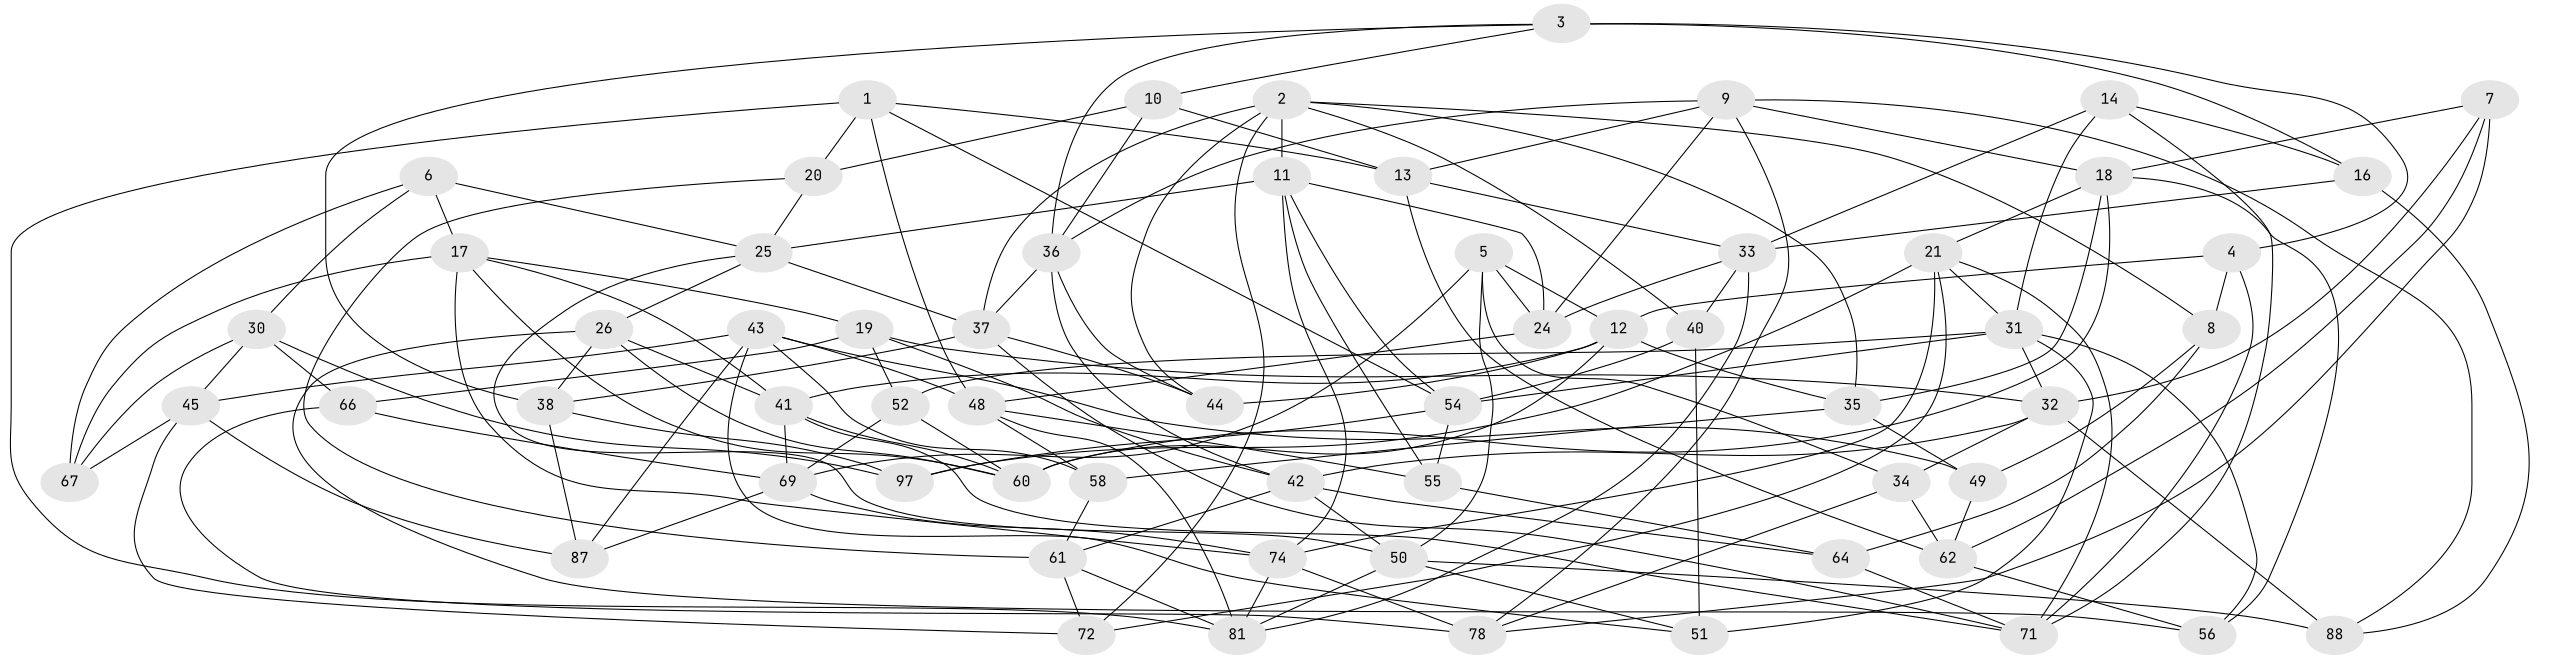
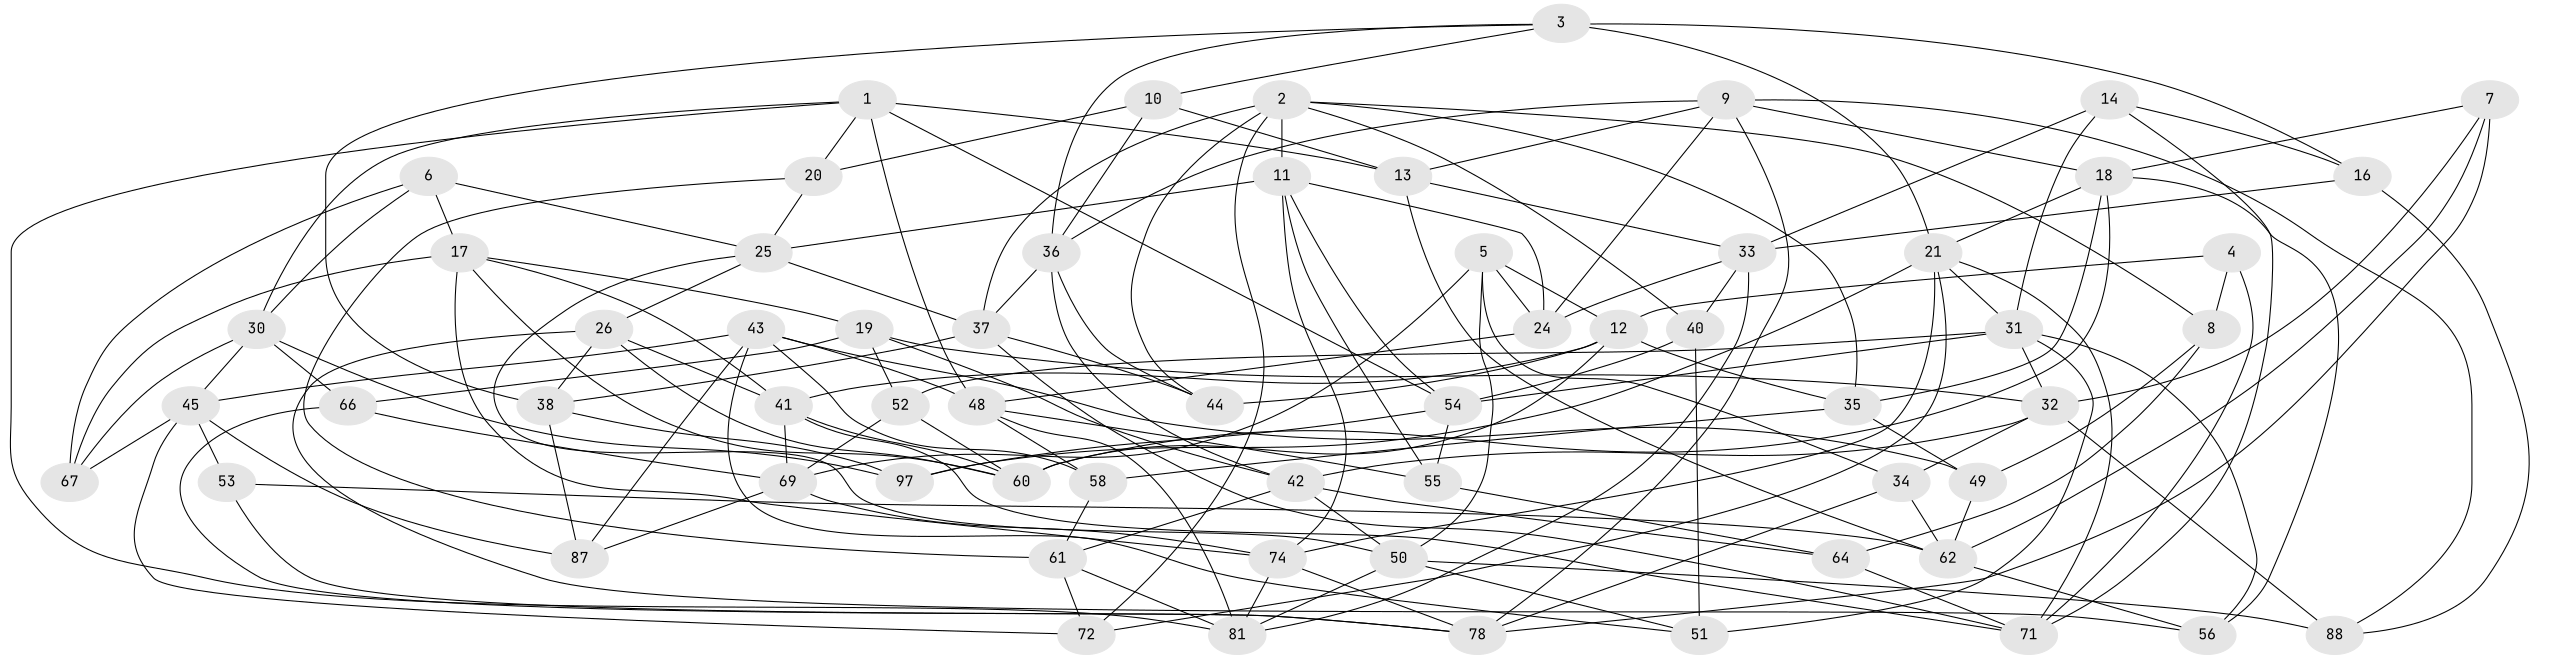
edge "3" -- "4": now "3" -- "21"
edge "1" -- "30": added
node "53": added
